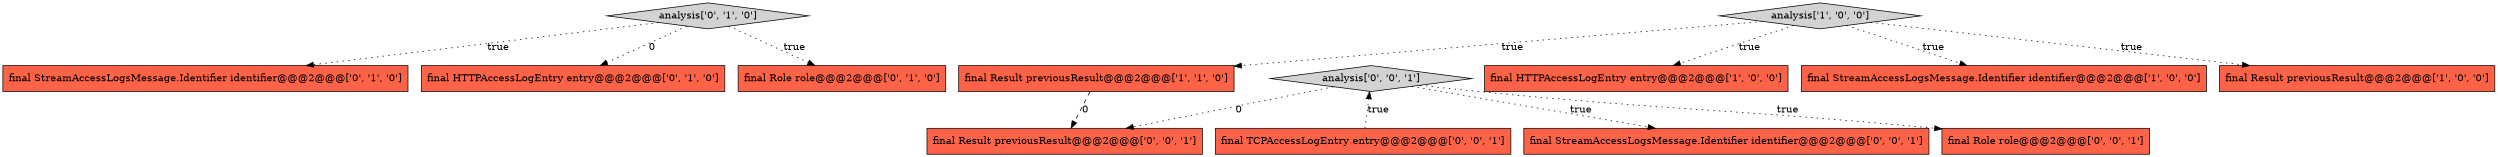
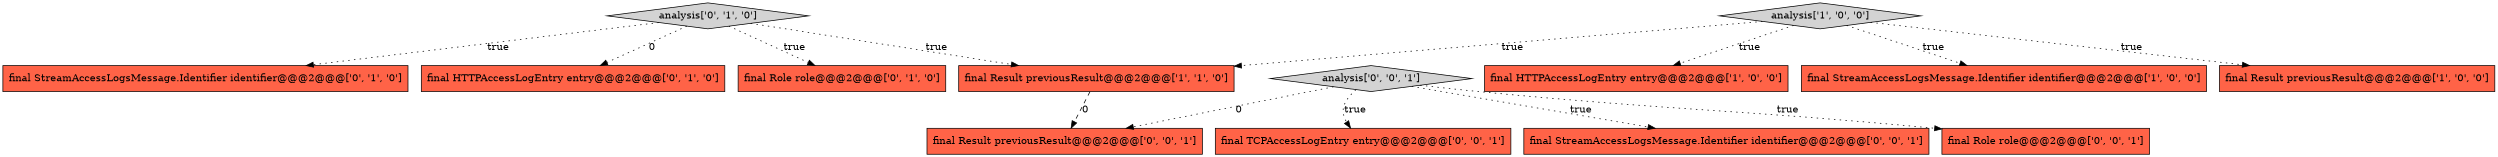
edge "analysis['0', '1', '0']" -> "final Result previousResult@@@2@@@['1', '1', '0']": added, label "true"
edge "final TCPAccessLogEntry entry@@@2@@@['0', '0', '1']" -> "analysis['0', '0', '1']": reversed
